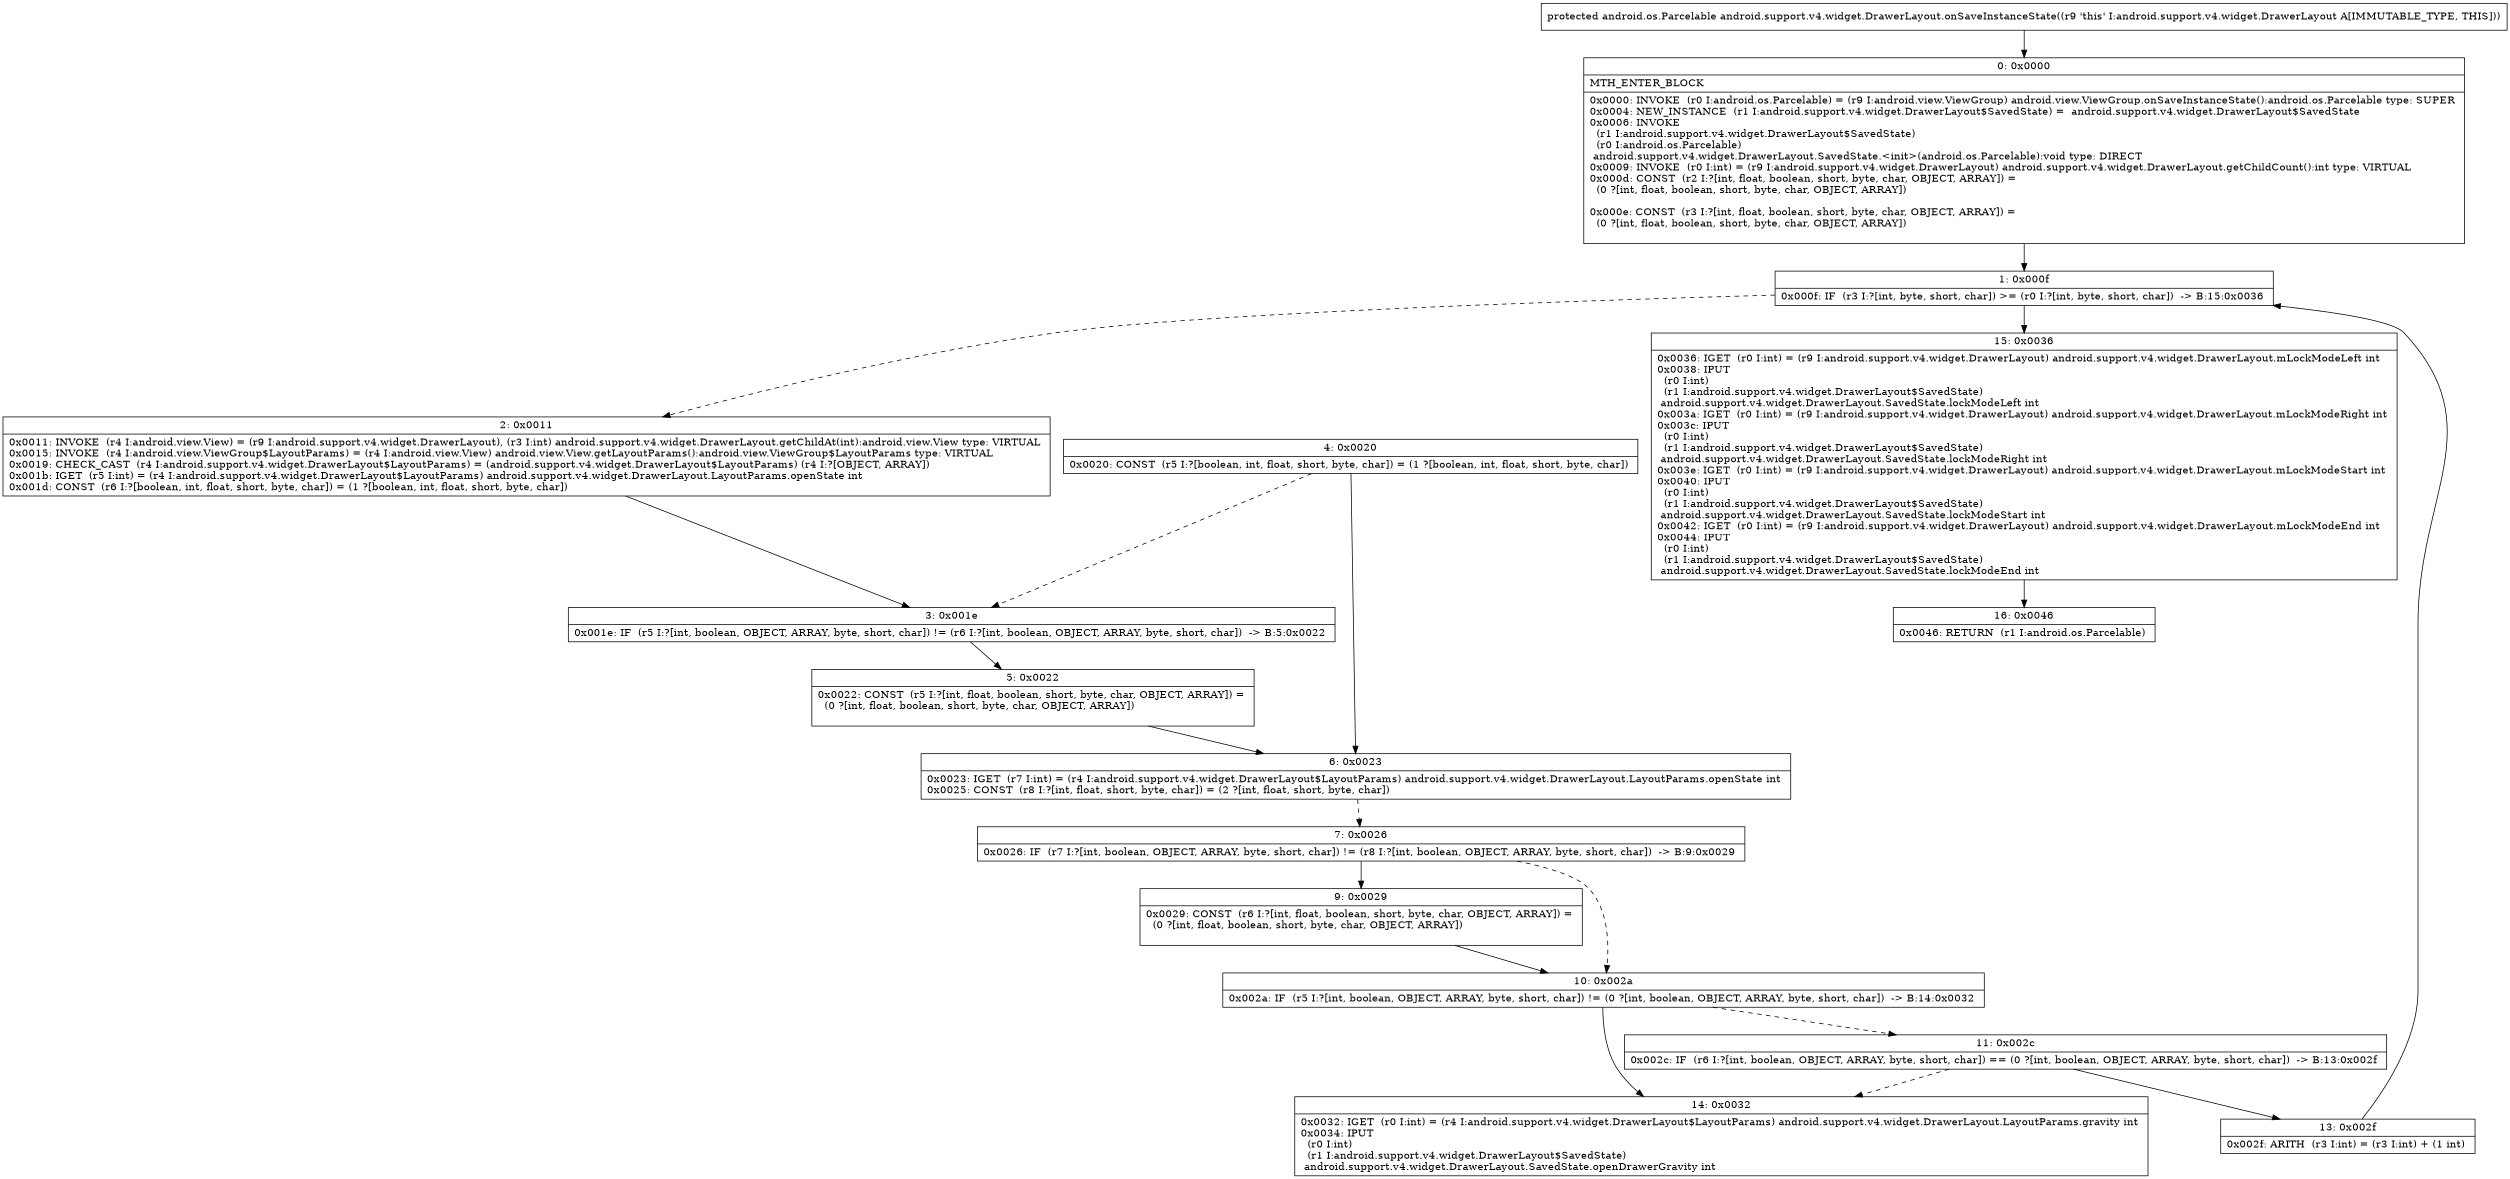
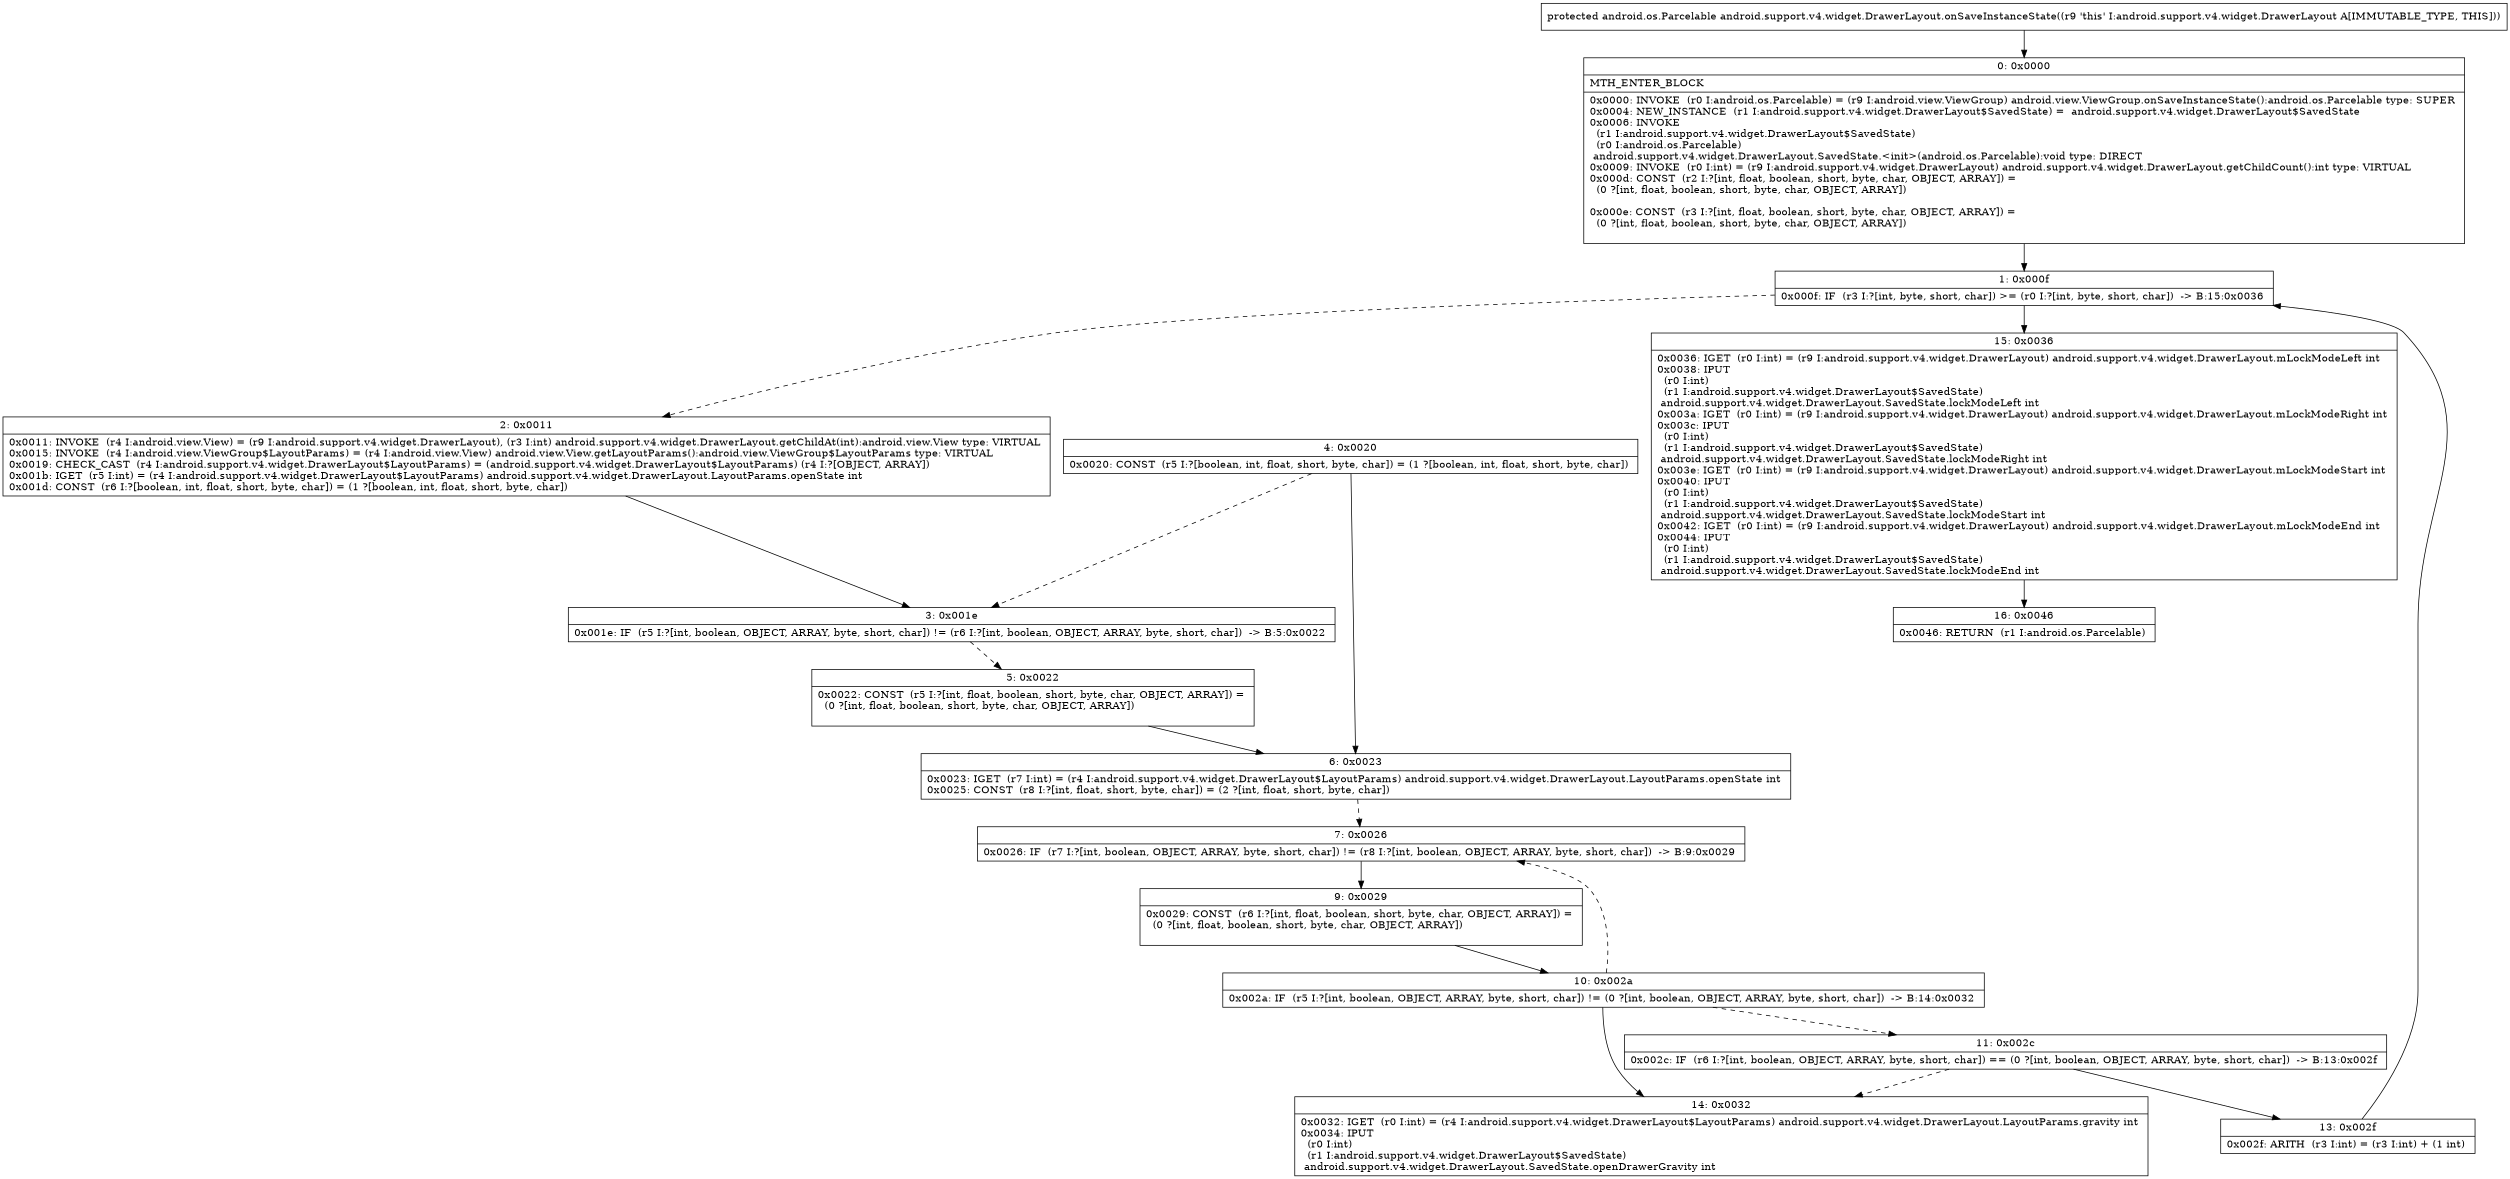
edge "3: 0x001e" -> "5: 0x0022": style solid -> dashed
edge "7: 0x0026" -> "10: 0x002a": reversed
